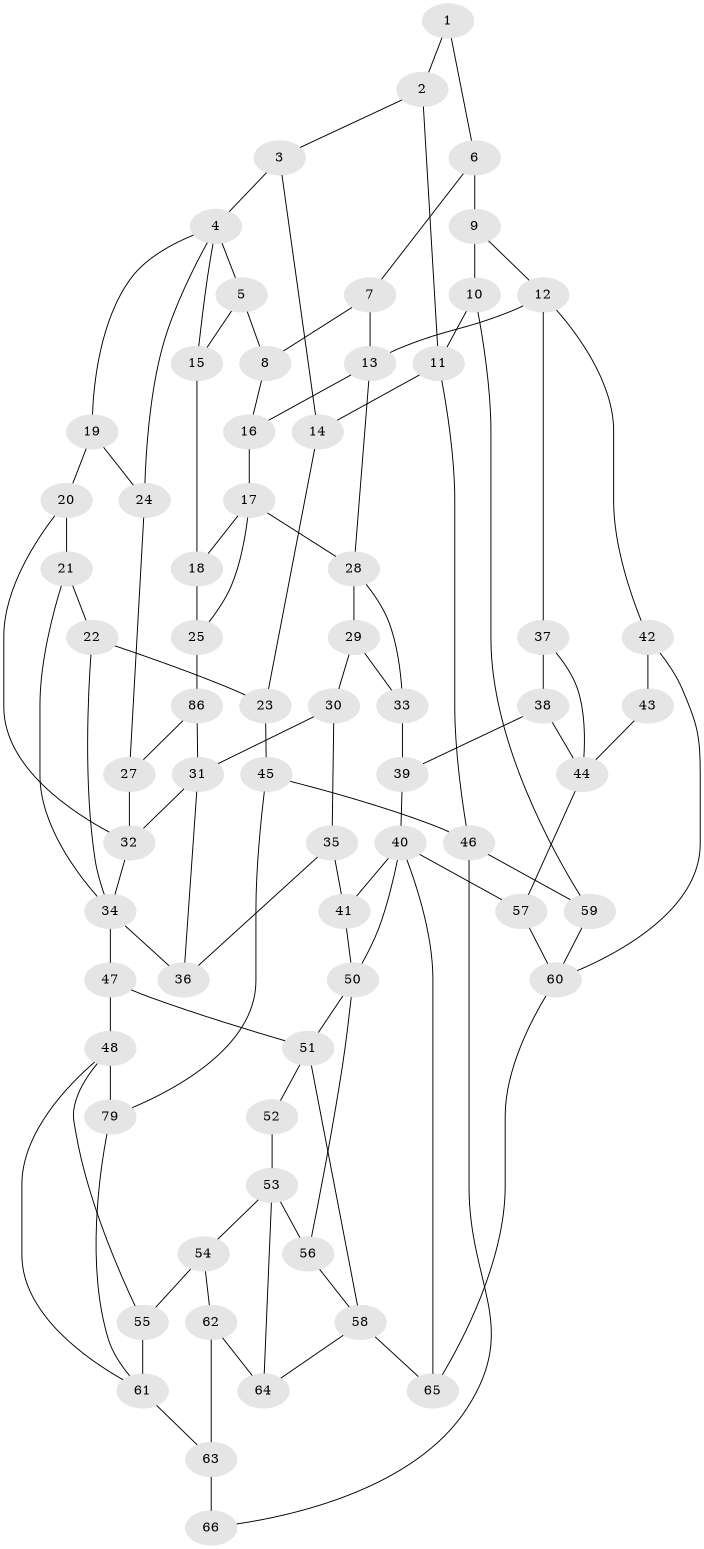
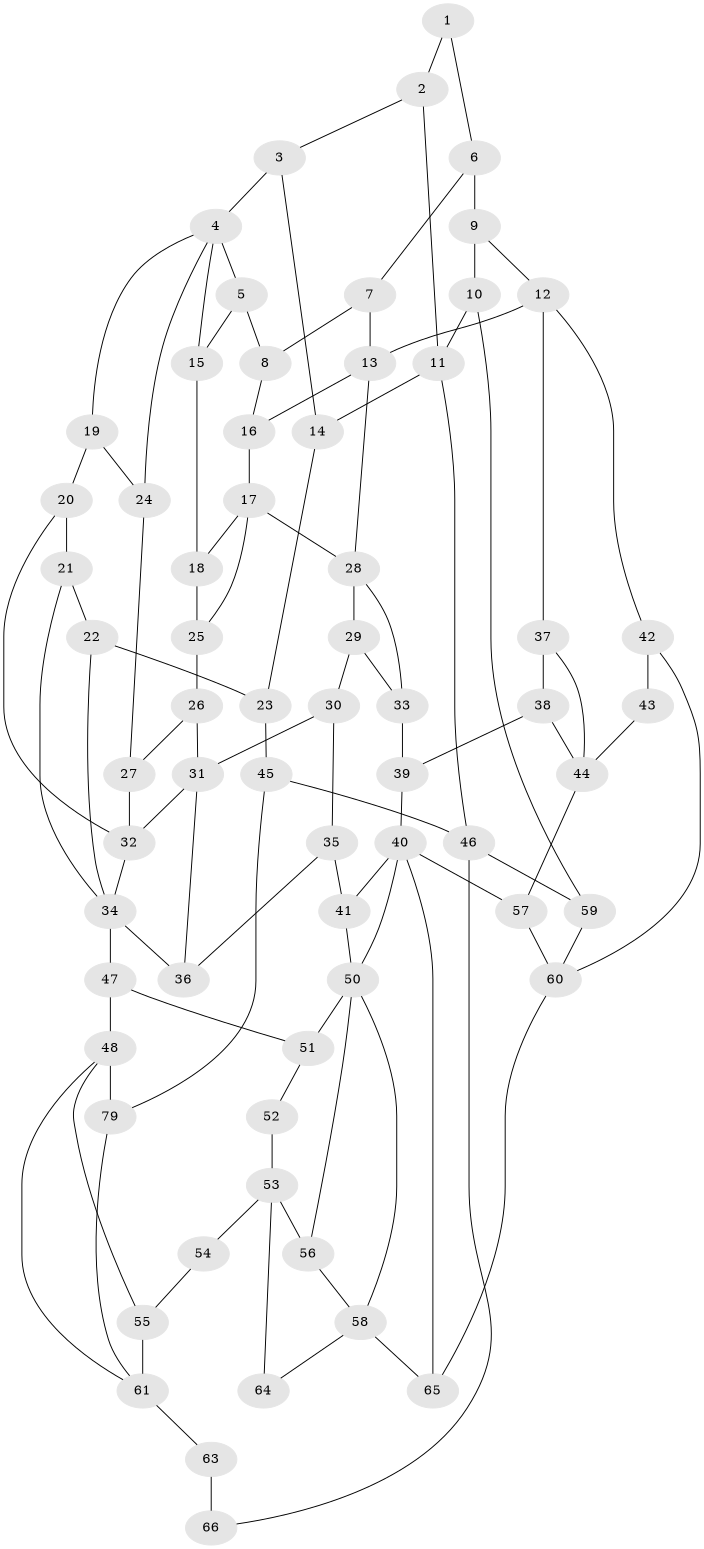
node "86": label "86" -> "26"
edge "51" -- "58": now "50" -- "58"
node "62": removed
